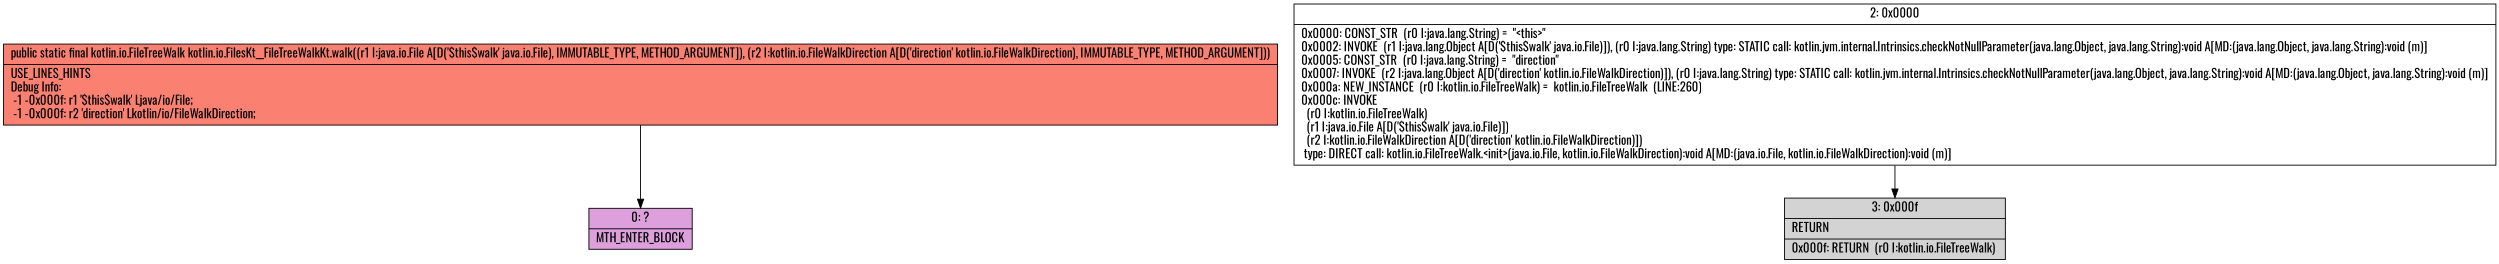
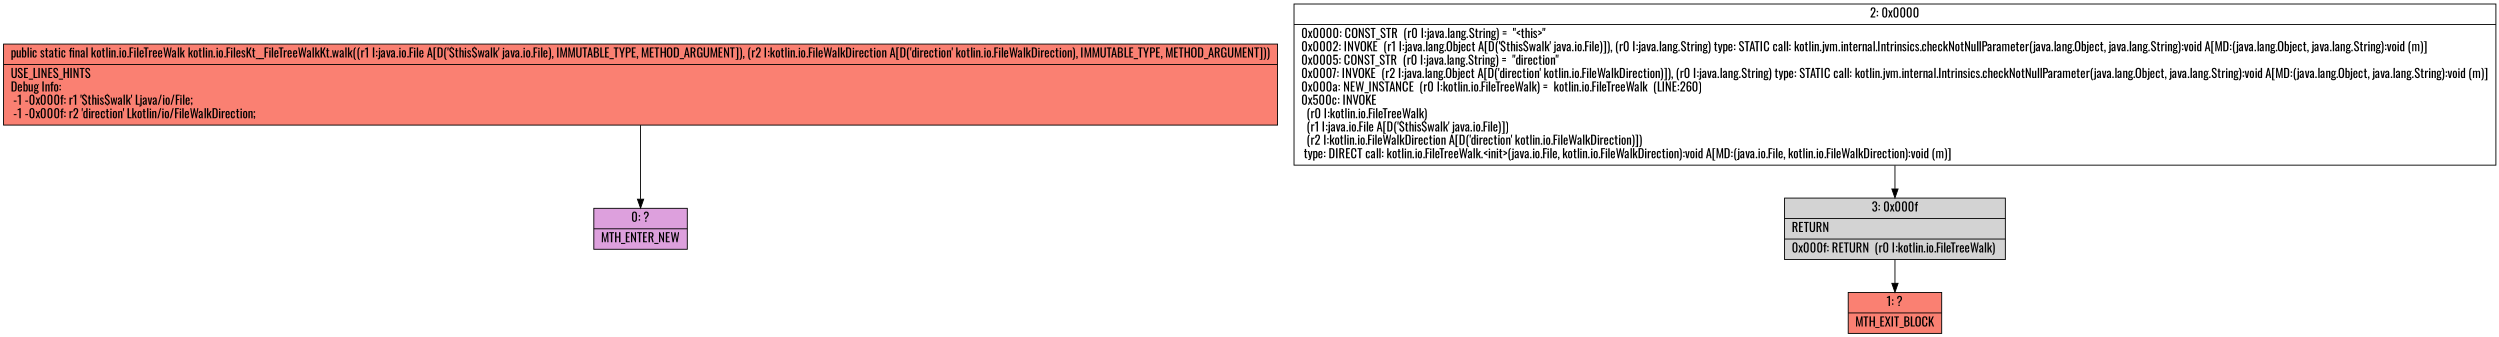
node "2: 0x0000": text "0x000c: INVOKE" -> "0x500c: INVOKE"
node "0: ?": text "MTH_ENTER_BLOCK" -> "MTH_ENTER_NEW"
node "1: ?": added
